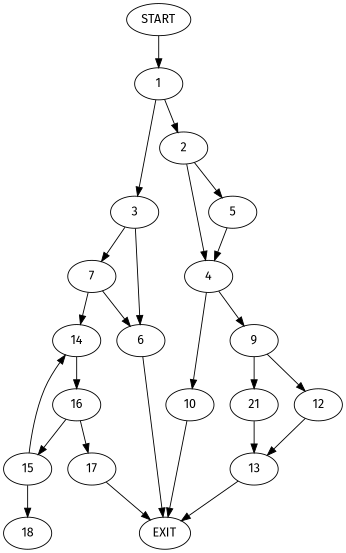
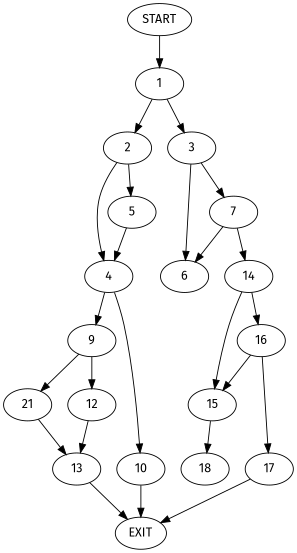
edge "15" -> "14": reversed
edge "6" -> "EXIT": removed
